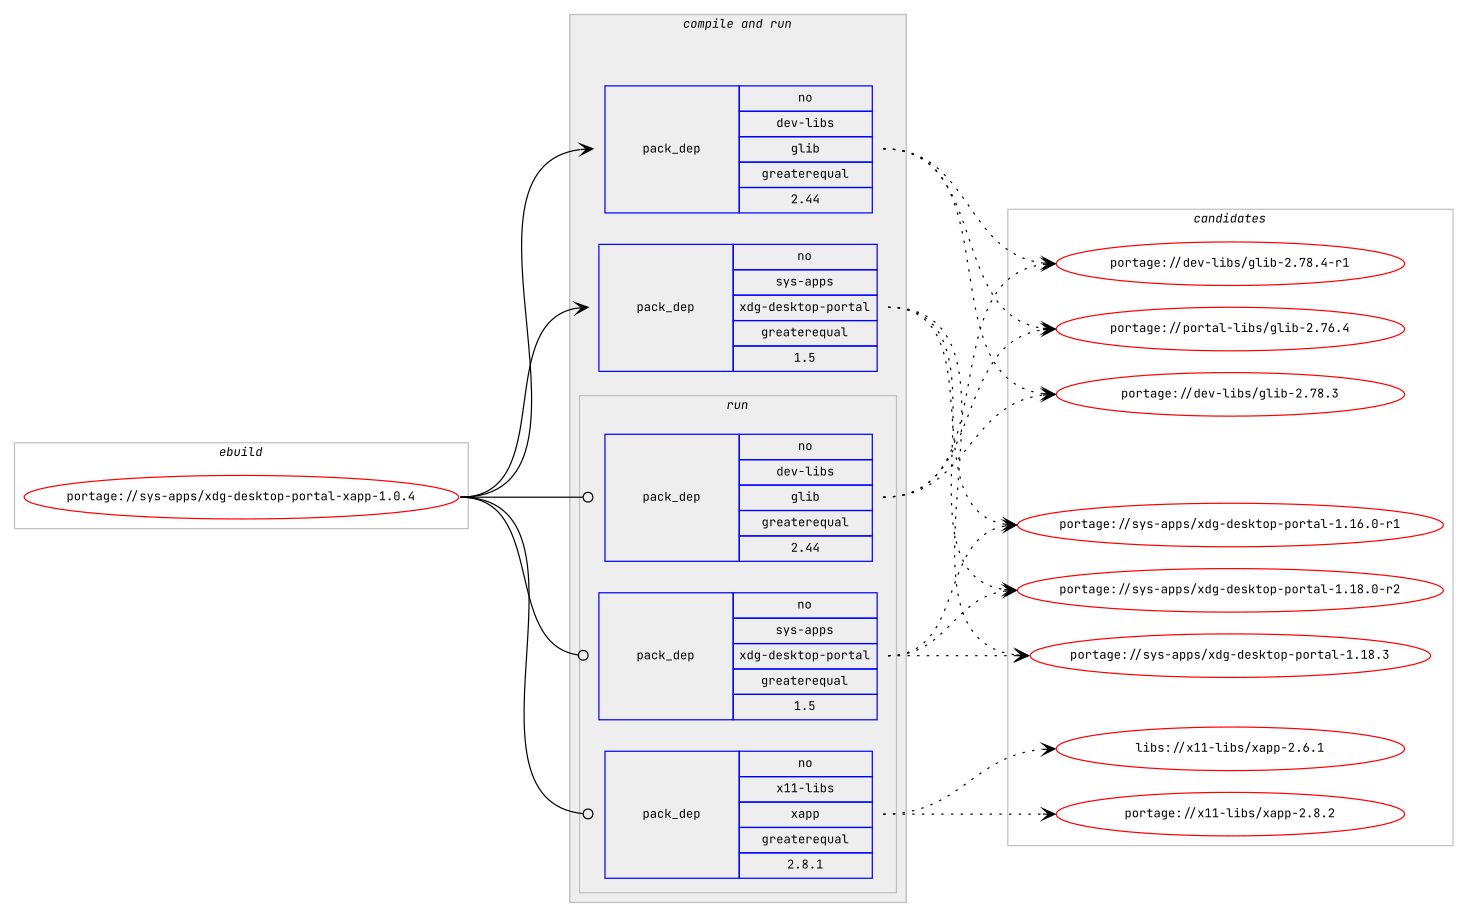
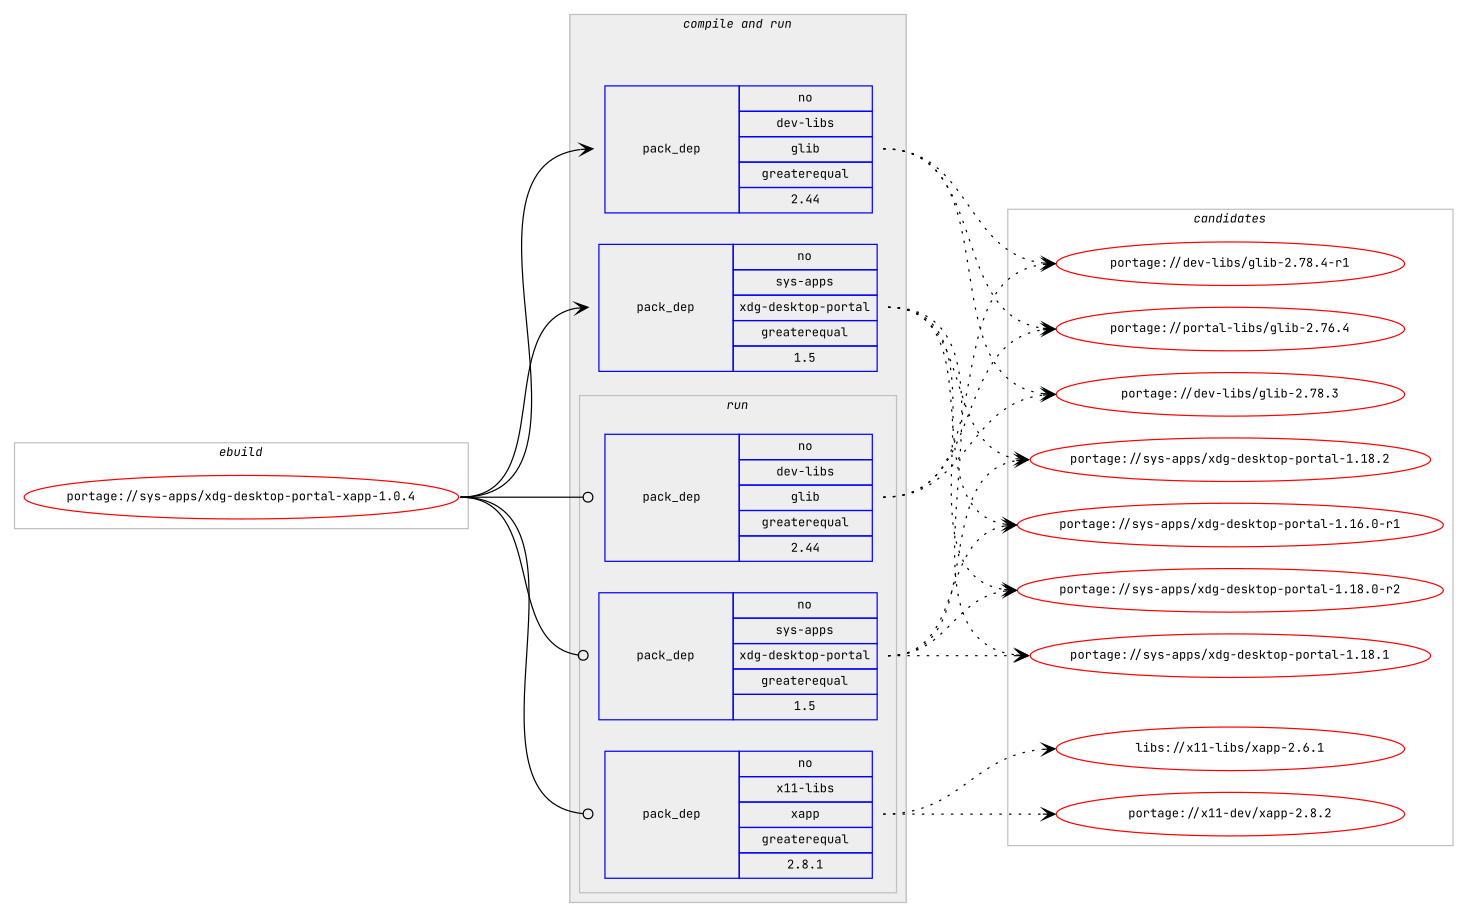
node "portage://sys-apps/xdg-desktop-portal-1.18.2": added
node "portage://sys-apps/xdg-desktop-portal-1.18.3": label "portage://sys-apps/xdg-desktop-portal-1.18.3" -> "portage://sys-apps/xdg-desktop-portal-1.18.1"
node "portage://x11-libs/xapp-2.8.2": label "portage://x11-libs/xapp-2.8.2" -> "portage://x11-dev/xapp-2.8.2"
